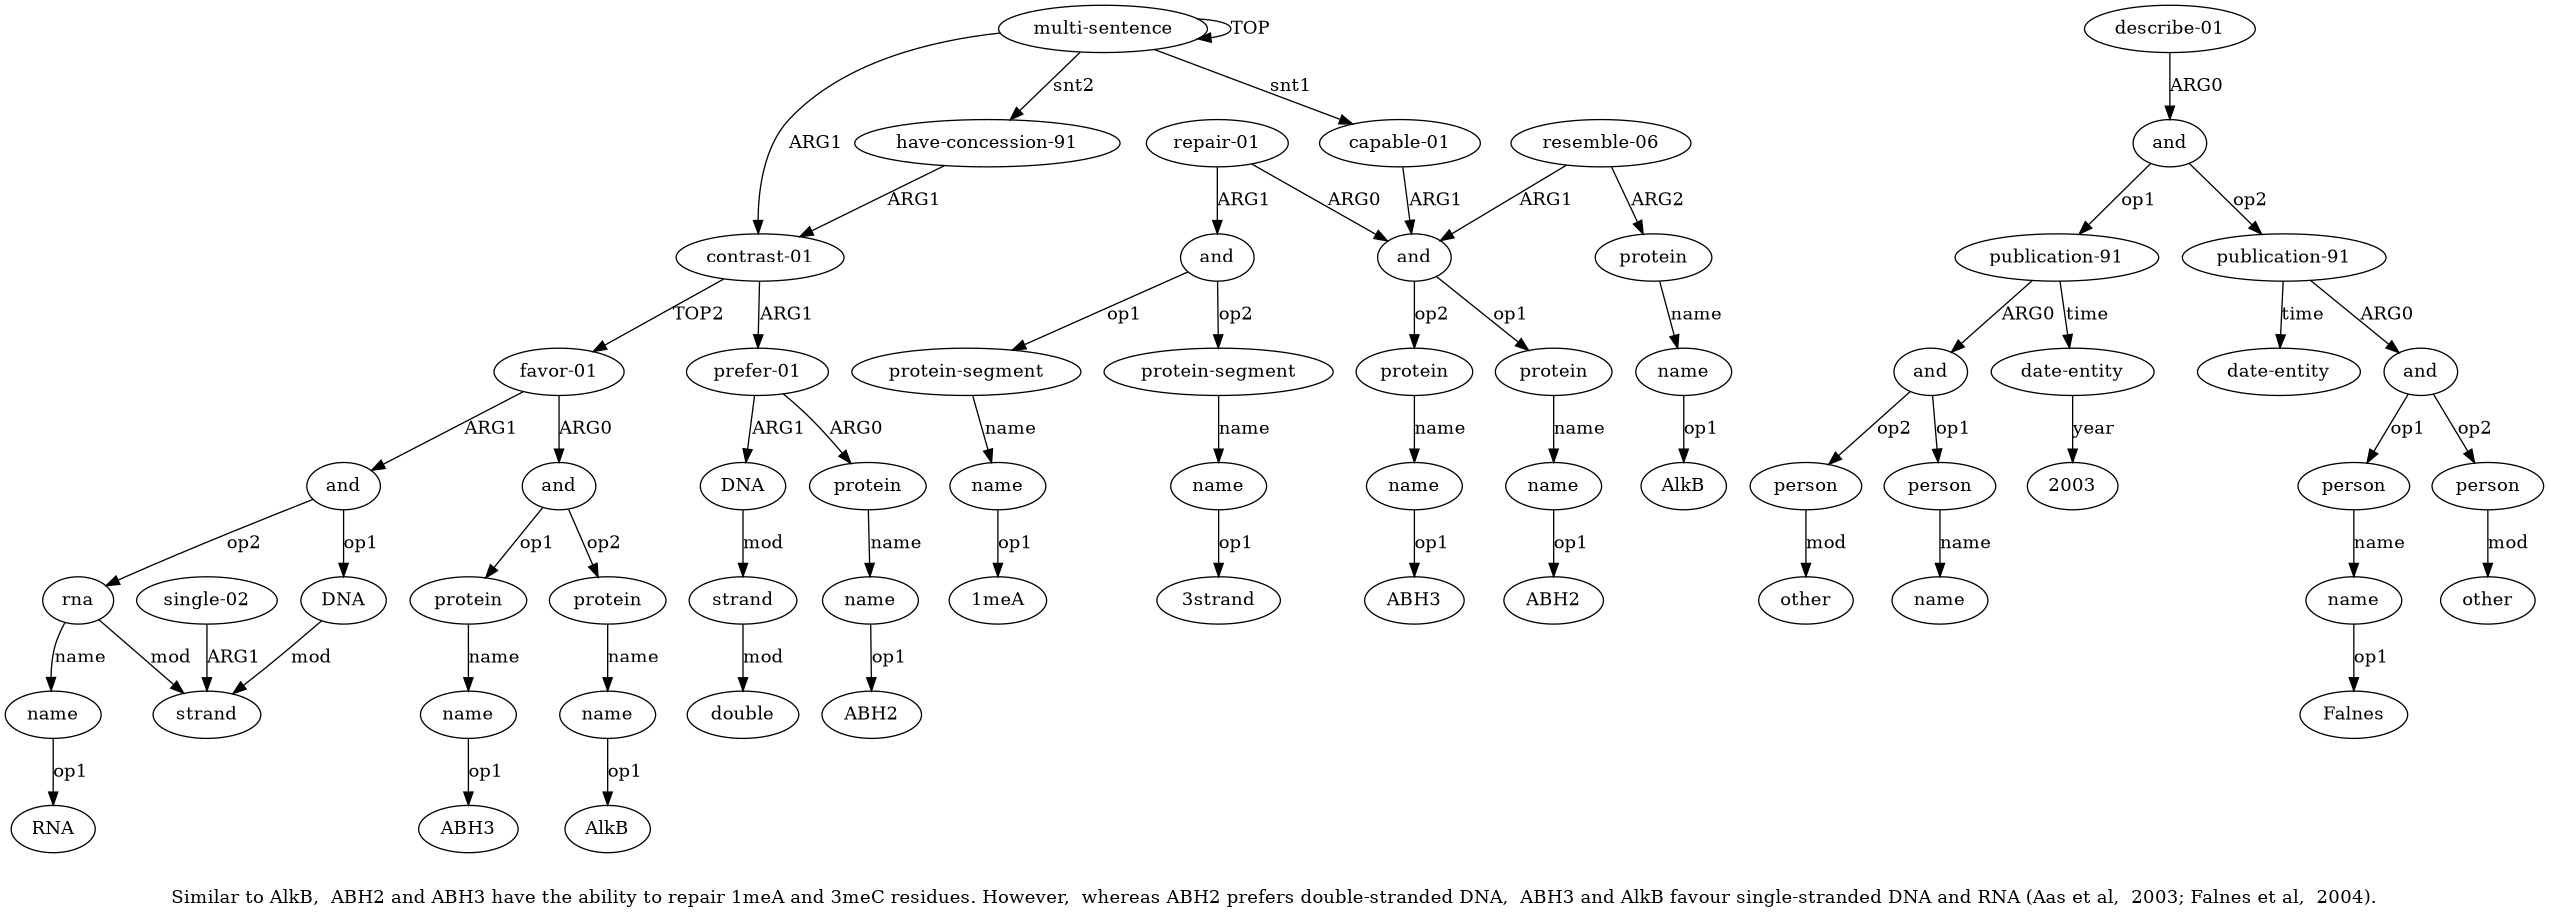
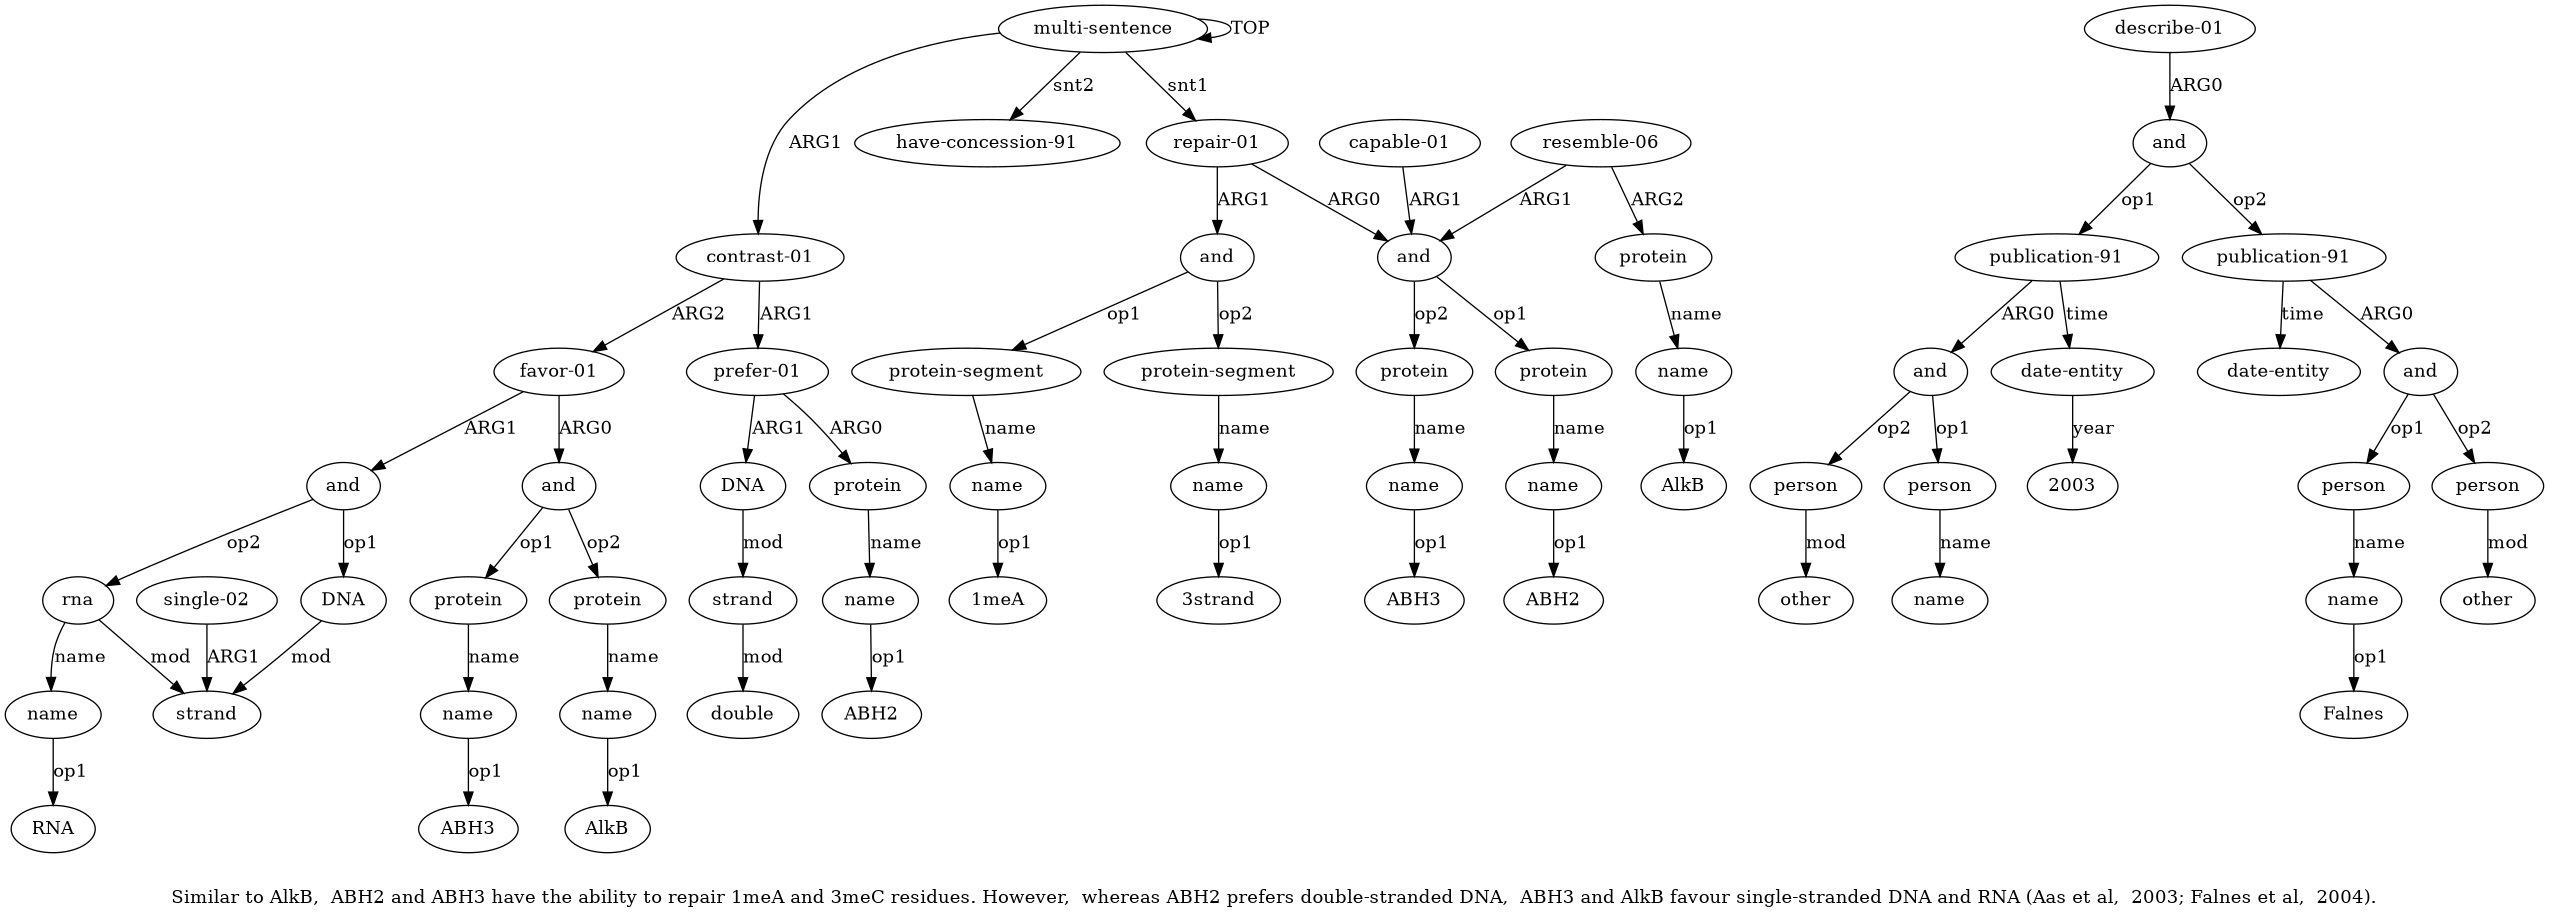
edge "multi-sentence" -> "capable-01": now "multi-sentence" -> "repair-01"
edge "have-concession-91" -> "contrast-01": removed, label "ARG1"
edge "contrast-01" -> "favor-01": label "TOP2" -> "ARG2"
